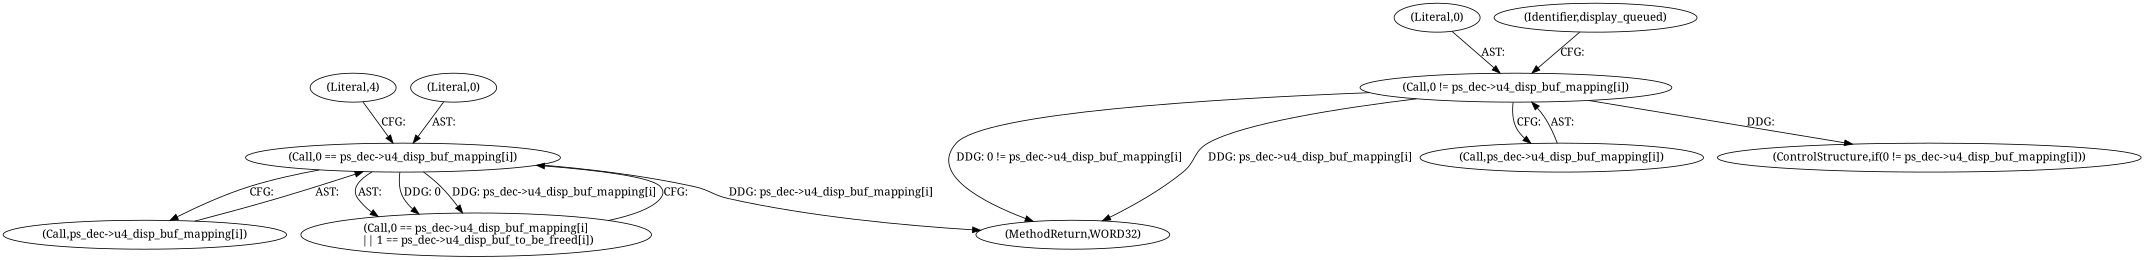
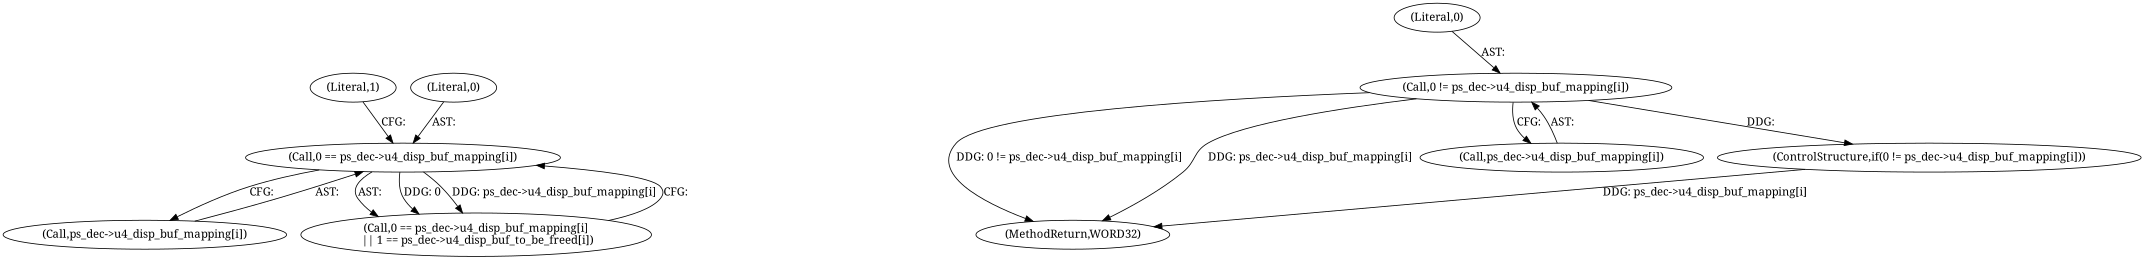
node "(Identifier,display_queued)": removed
node "(Literal,4)": label "(Literal,4)" -> "(Literal,1)"
edge "(Call,0 == ps_dec->u4_disp_buf_mapping[i])" -> "(MethodReturn,WORD32)": now "(ControlStructure,if(0 != ps_dec->u4_disp_buf_mapping[i]))" -> "(MethodReturn,WORD32)"
